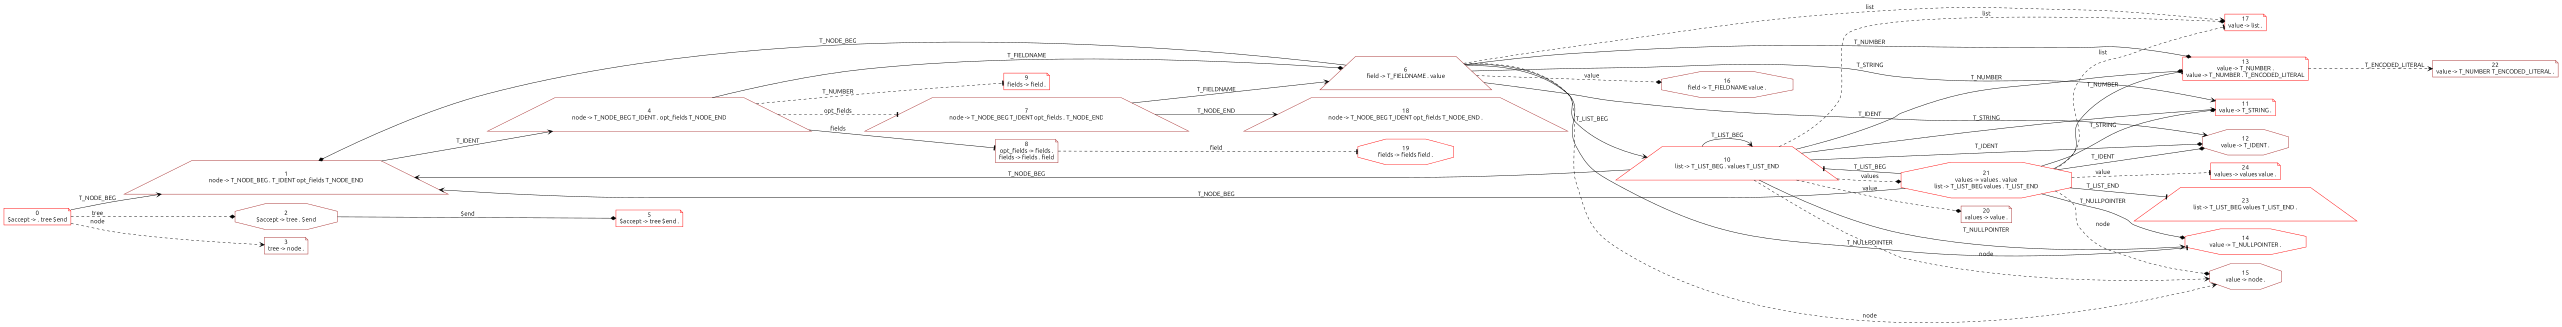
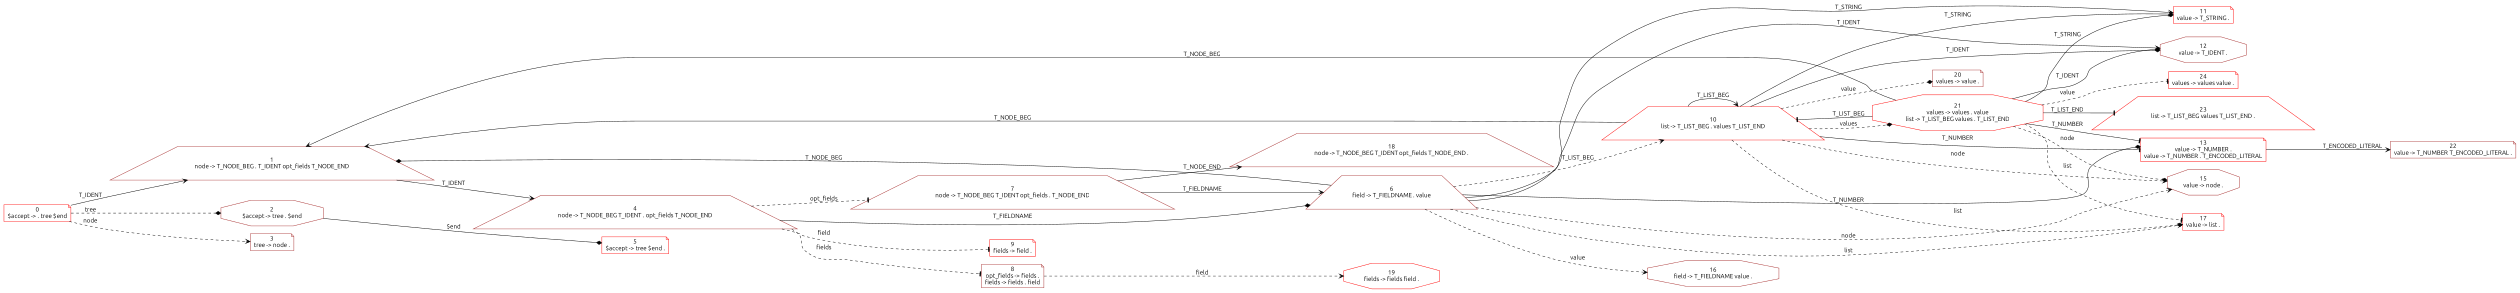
edge "13 value -> T_NUMBER . value -> T_NUMBER . T_ENCODED_LITERAL" -> "22 value -> T_NUMBER T_ENCODED_LITERAL .": style dashed -> solid
edge "6 field -> T_FIELDNAME . value" -> "16 field -> T_FIELDNAME value .": arrowhead diamond -> vee
edge "10 list -> T_LIST_BEG . values T_LIST_END" -> "13 value -> T_NUMBER . value -> T_NUMBER . T_ENCODED_LITERAL": arrowhead diamond -> tee
edge "4 node -> T_NODE_BEG T_IDENT . opt_fields T_NODE_END" -> "9 fields -> field .": label "T_NUMBER" -> "field"
edge "6 field -> T_FIELDNAME . value" -> "10 list -> T_LIST_BEG . values T_LIST_END": style solid -> dashed
edge "4 node -> T_NODE_BEG T_IDENT . opt_fields T_NODE_END" -> "8 opt_fields -> fields . fields -> fields . field": style solid -> dashed
edge "8 opt_fields -> fields . fields -> fields . field" -> "19 fields -> fields field .": arrowhead tee -> vee
edge "0 $accept -> . tree $end" -> "1 node -> T_NODE_BEG . T_IDENT opt_fields T_NODE_END": label "T_NODE_BEG" -> "T_IDENT"
node "14 value -> T_NULLPOINTER .": removed
